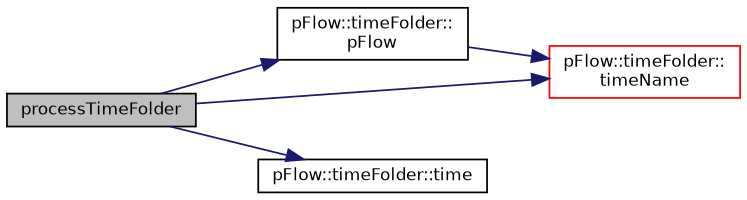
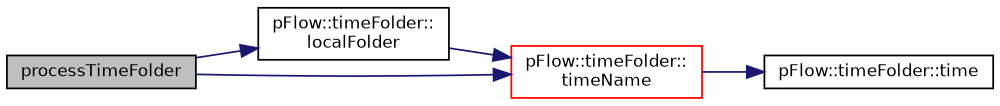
node "pFlow::timeFolder:: pFlow": label "pFlow::timeFolder:: pFlow" -> "pFlow::timeFolder:: localFolder"
edge "processTimeFolder" -> "pFlow::timeFolder::time": now "pFlow::timeFolder:: timeName" -> "pFlow::timeFolder::time"
